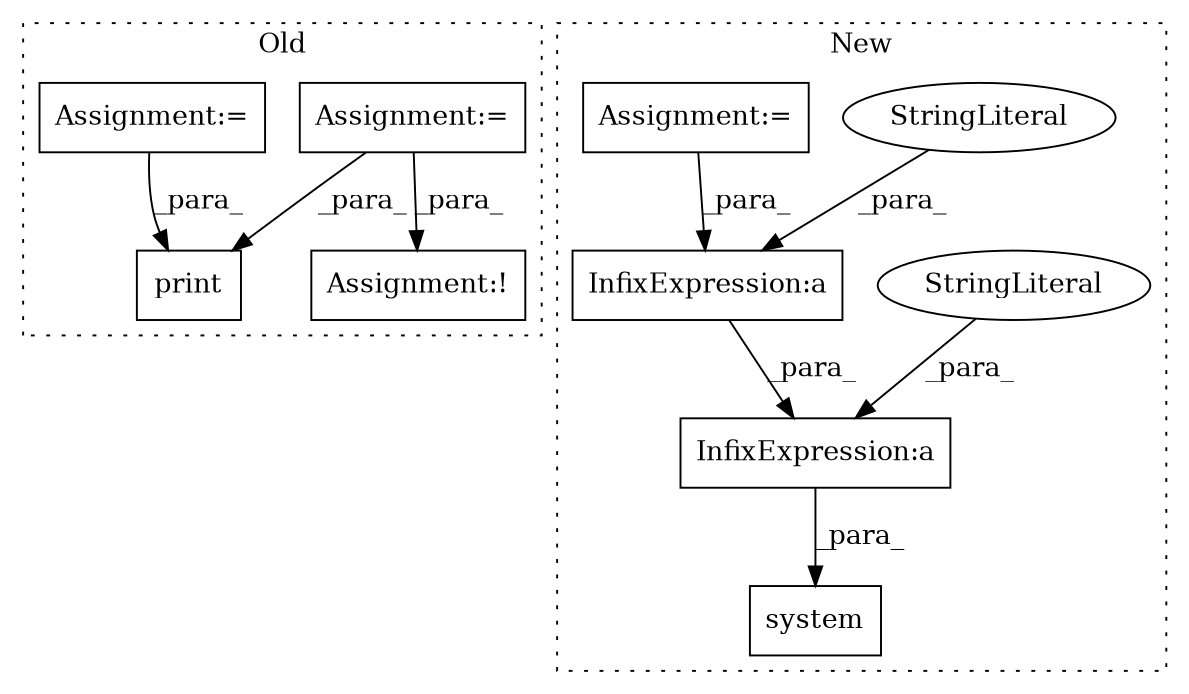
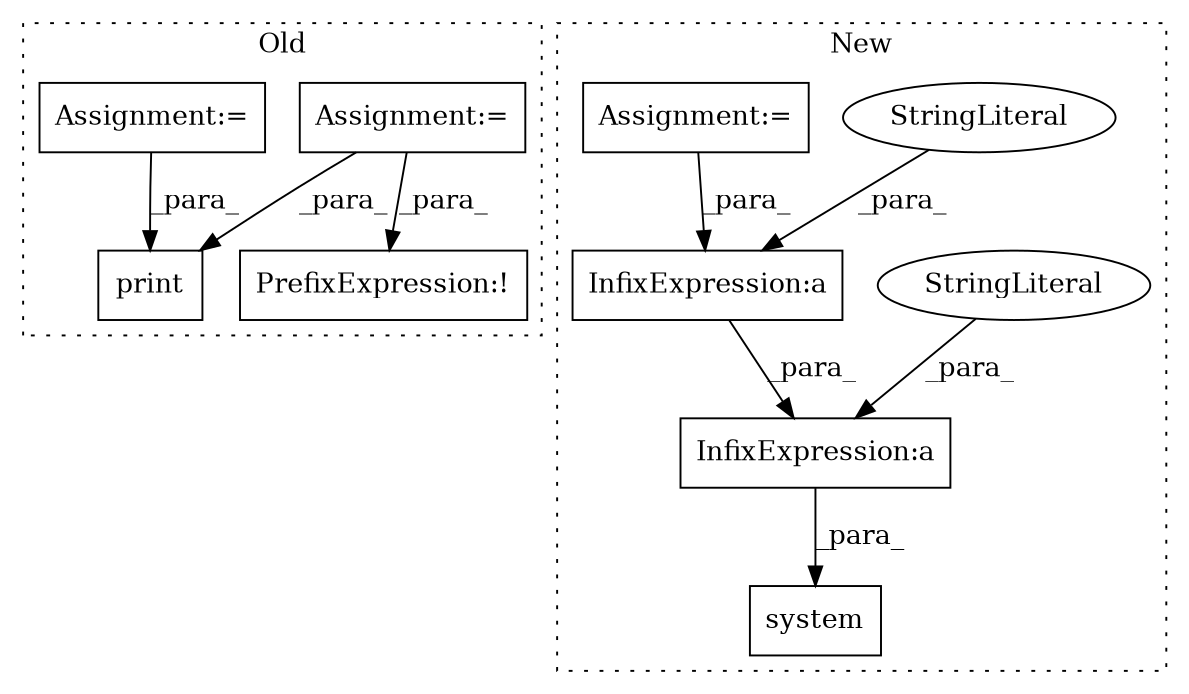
node "Assignment:!": label "Assignment:!" -> "PrefixExpression:!"
